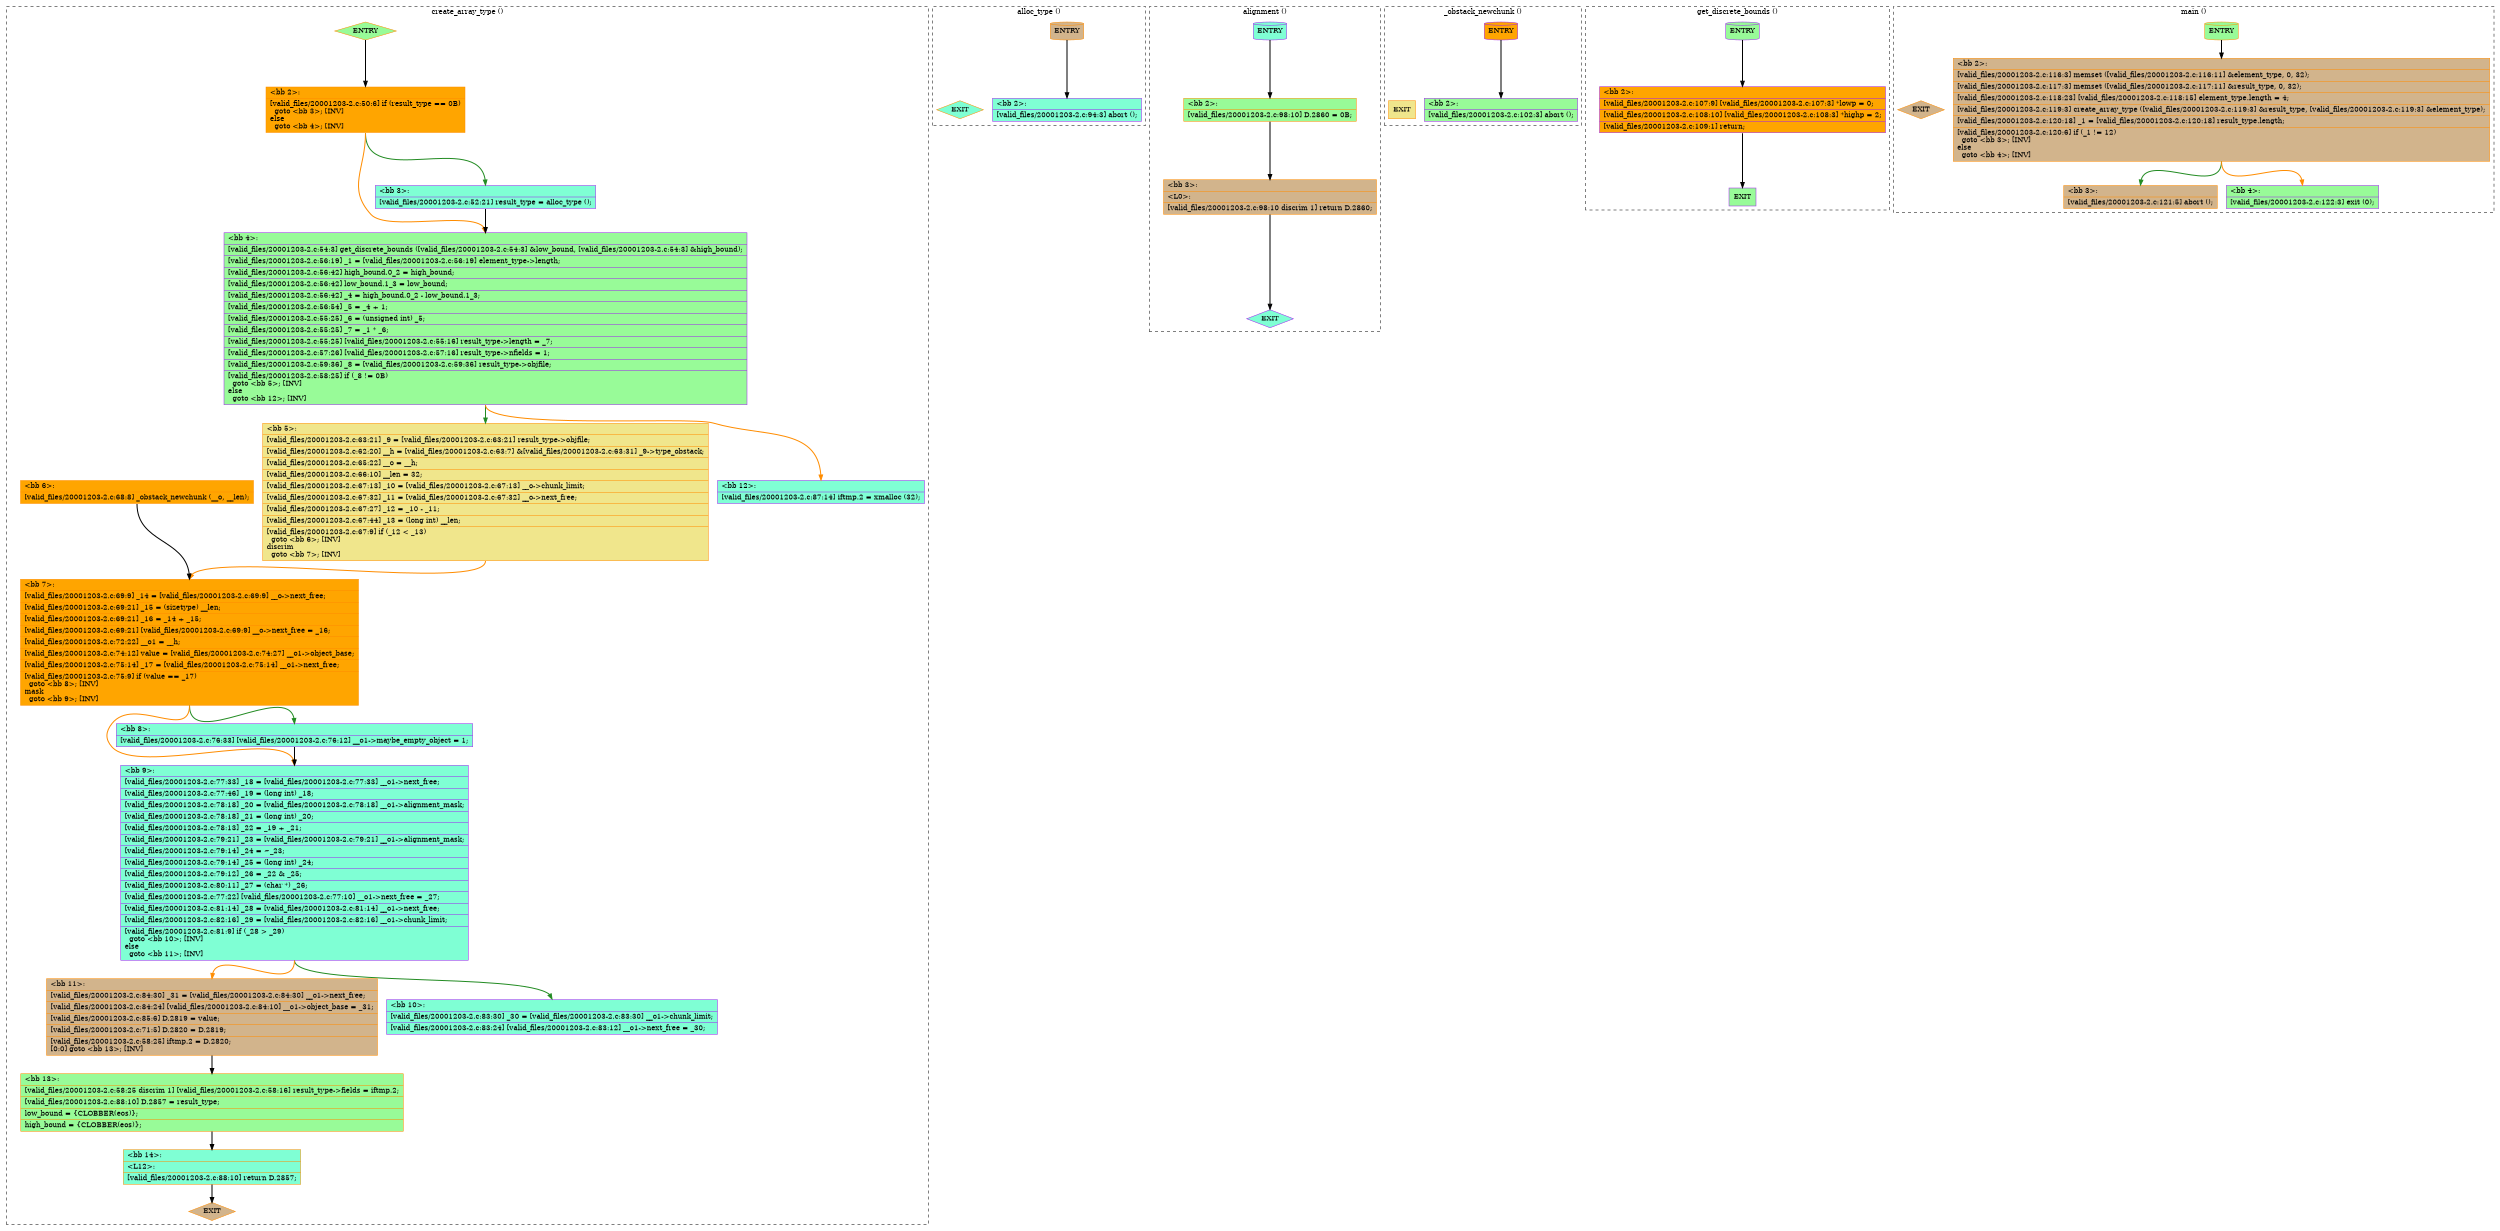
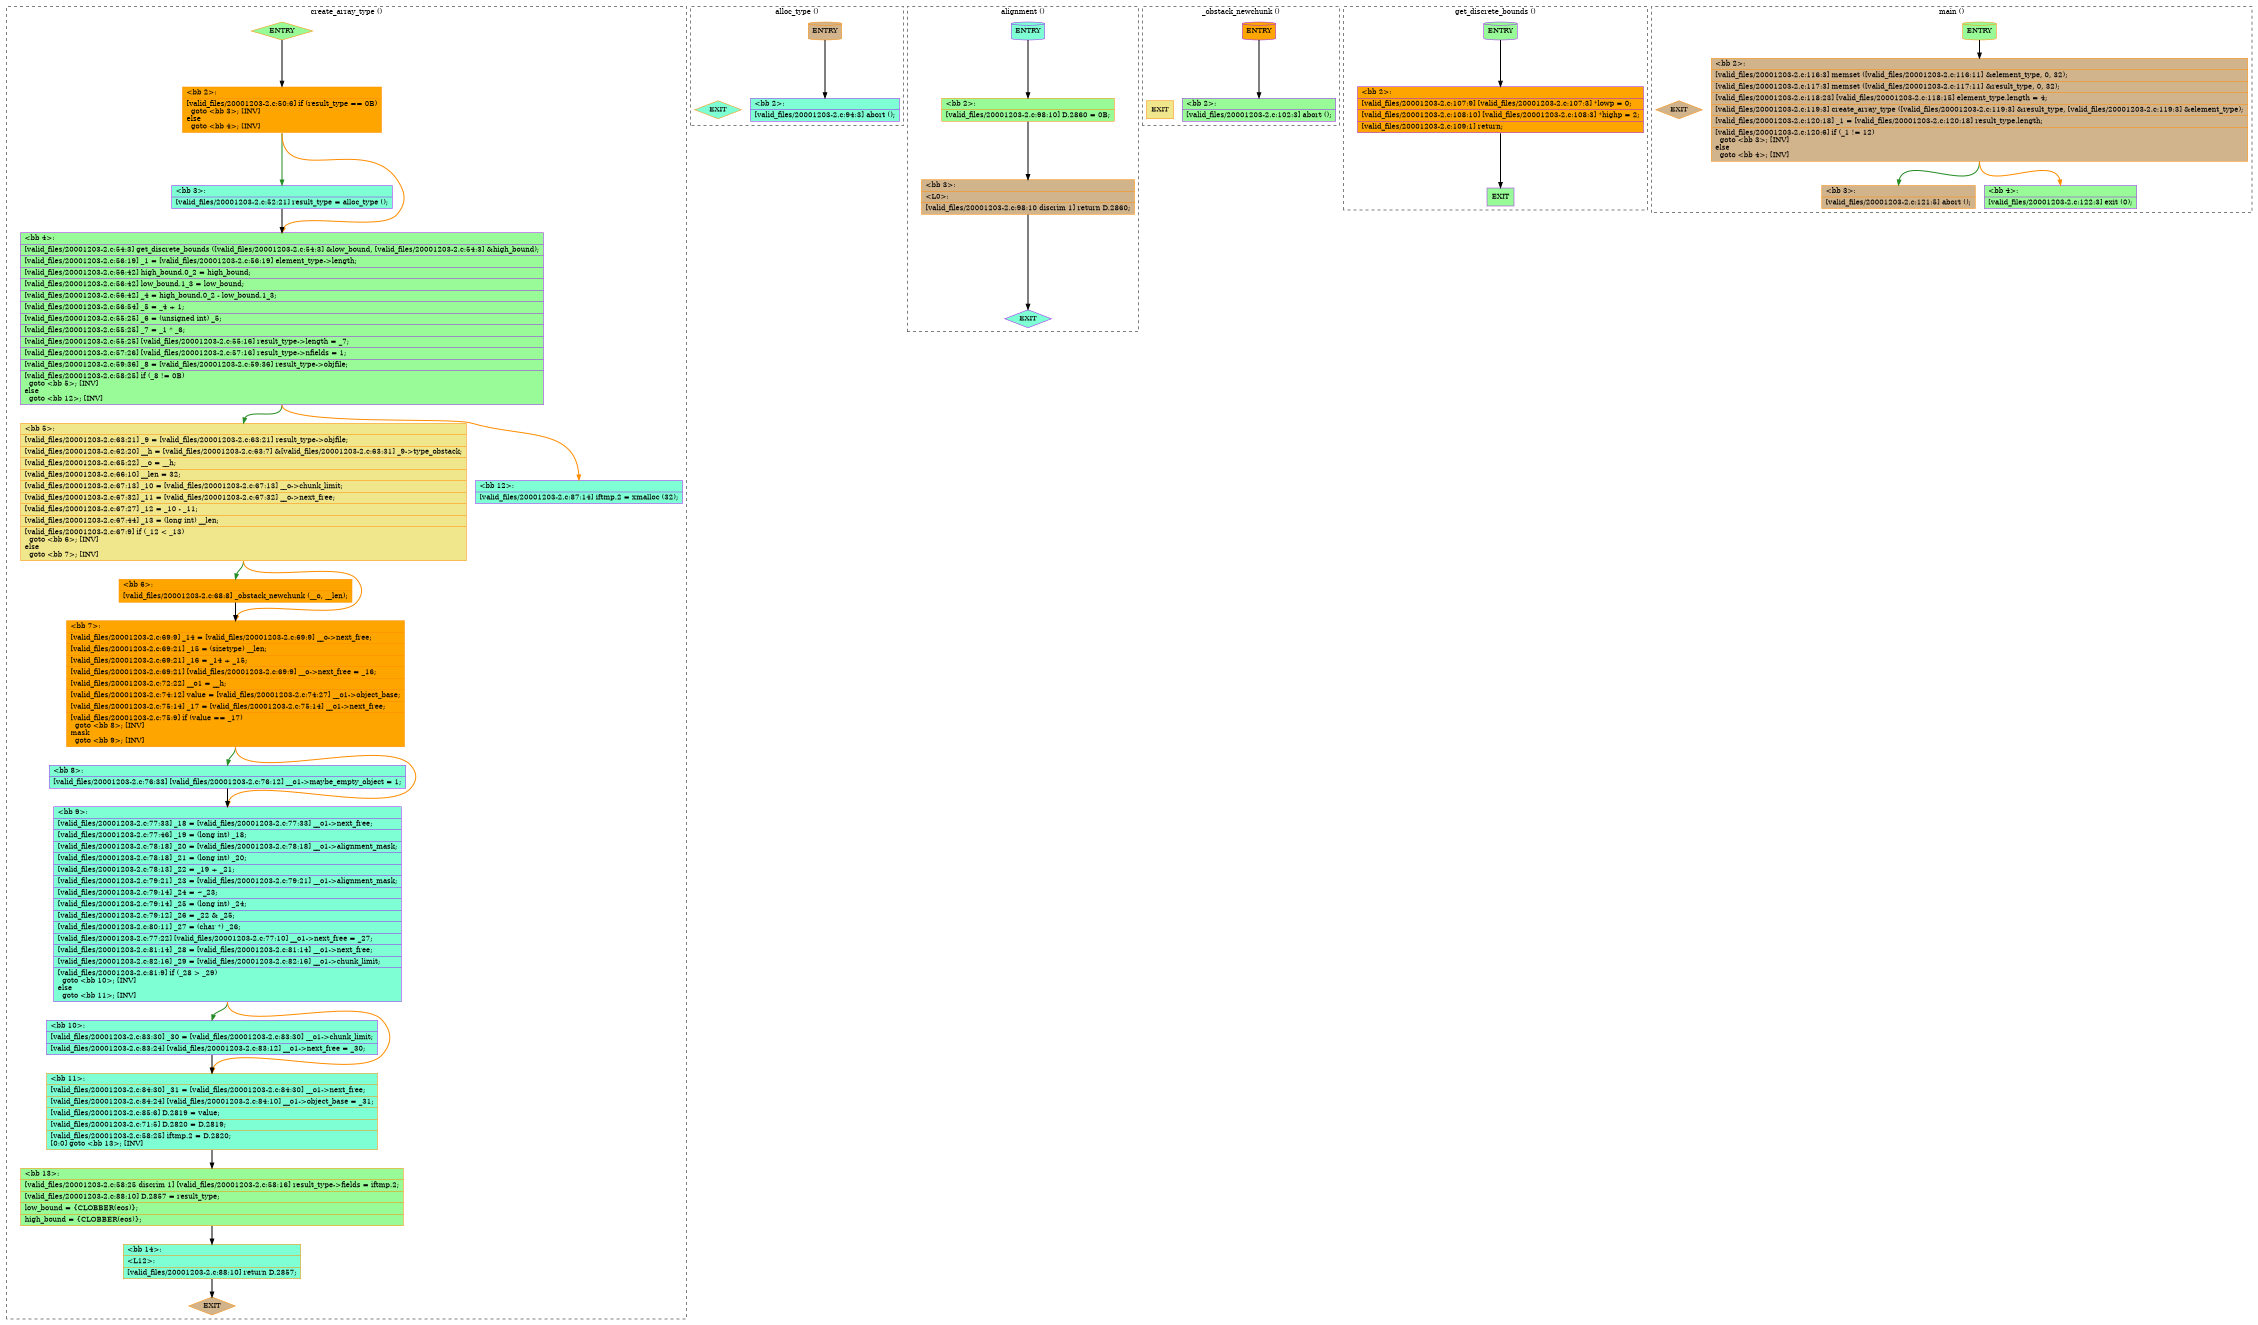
node "<bb 5>:": text "discrim" -> "else"
edge "<bb 5>:" -> "<bb 6>:": added
node "<bb 11>:": fillcolor tan -> aquamarine
edge "<bb 10>:" -> "<bb 11>:": added
